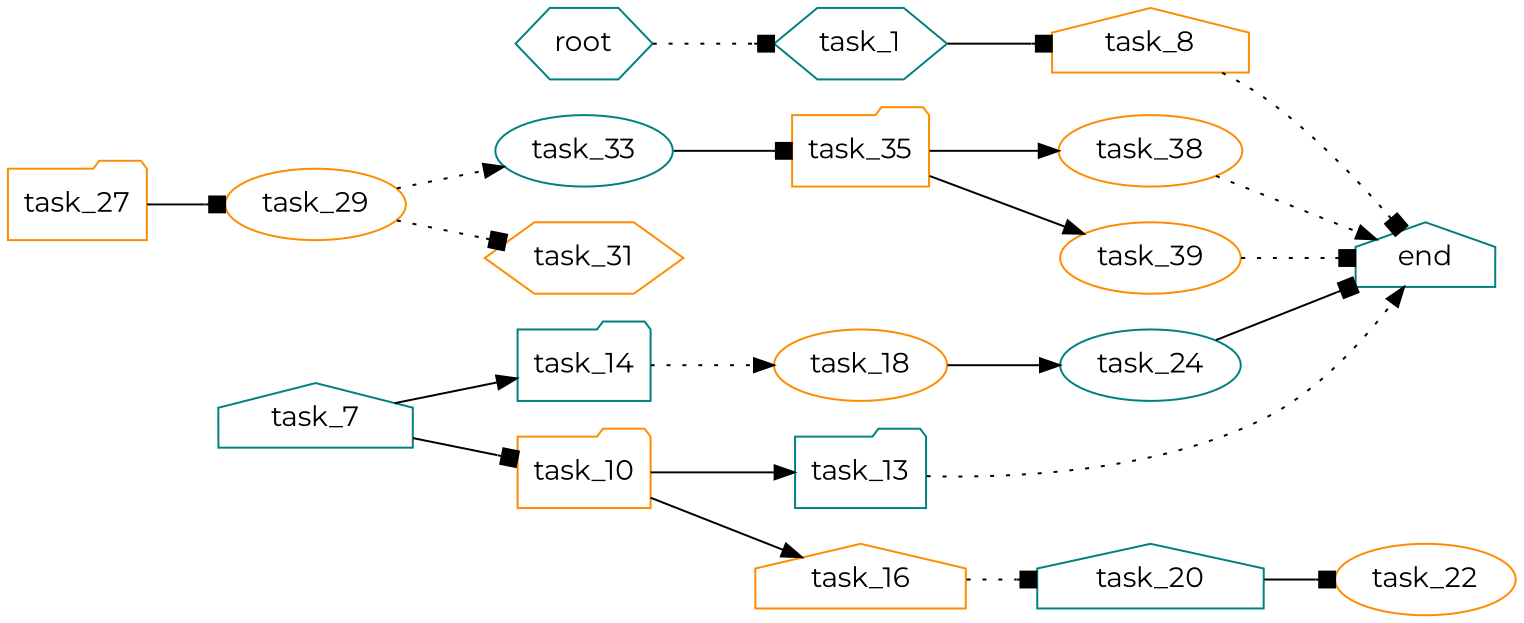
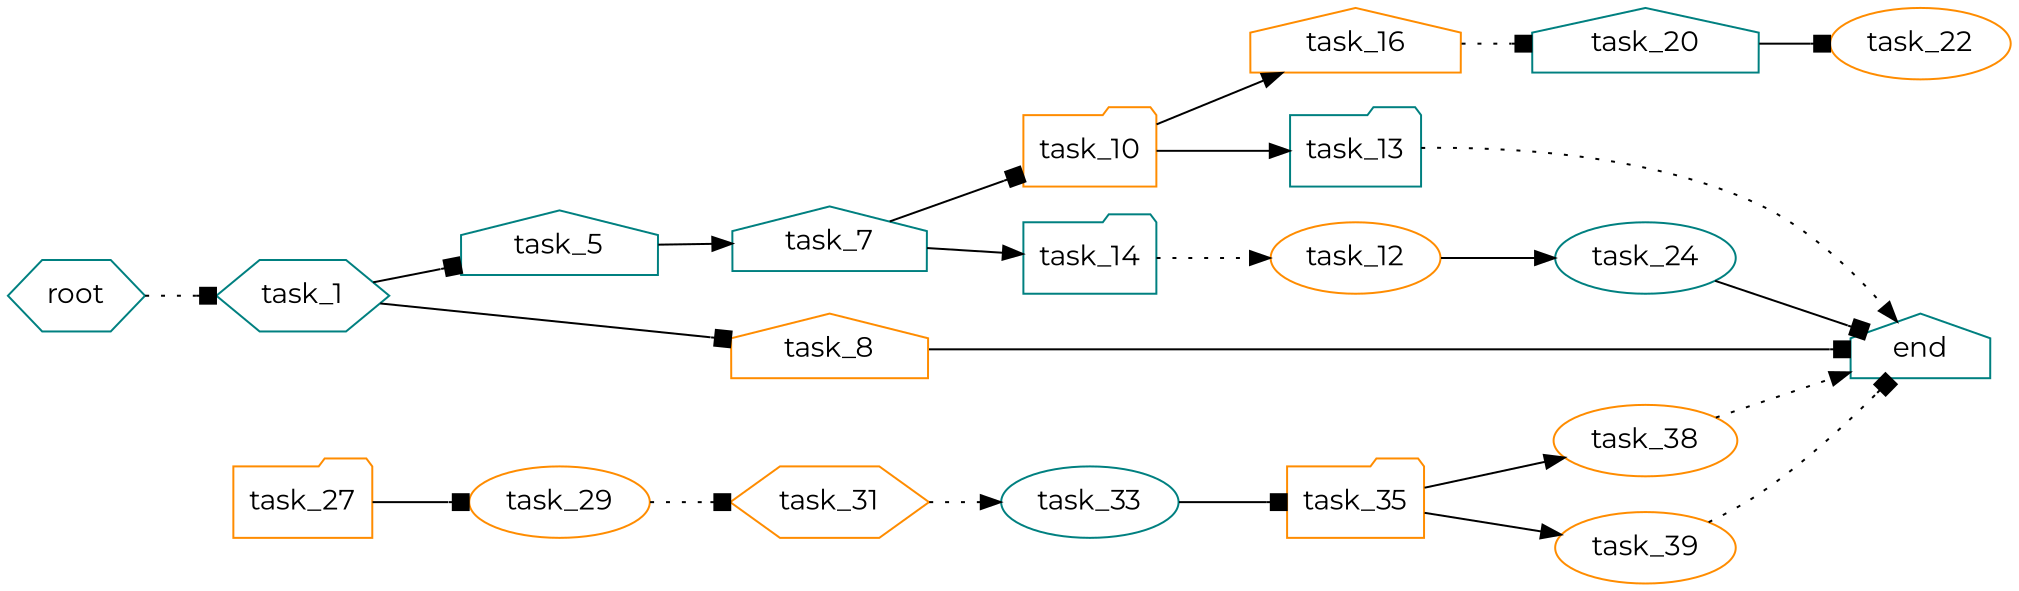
edge "task_8" -> "end": style dotted -> solid
edge "task_29" -> "task_33": now "task_31" -> "task_33"
node "task_5": added
node "task_18": label "task_18" -> "task_12"
